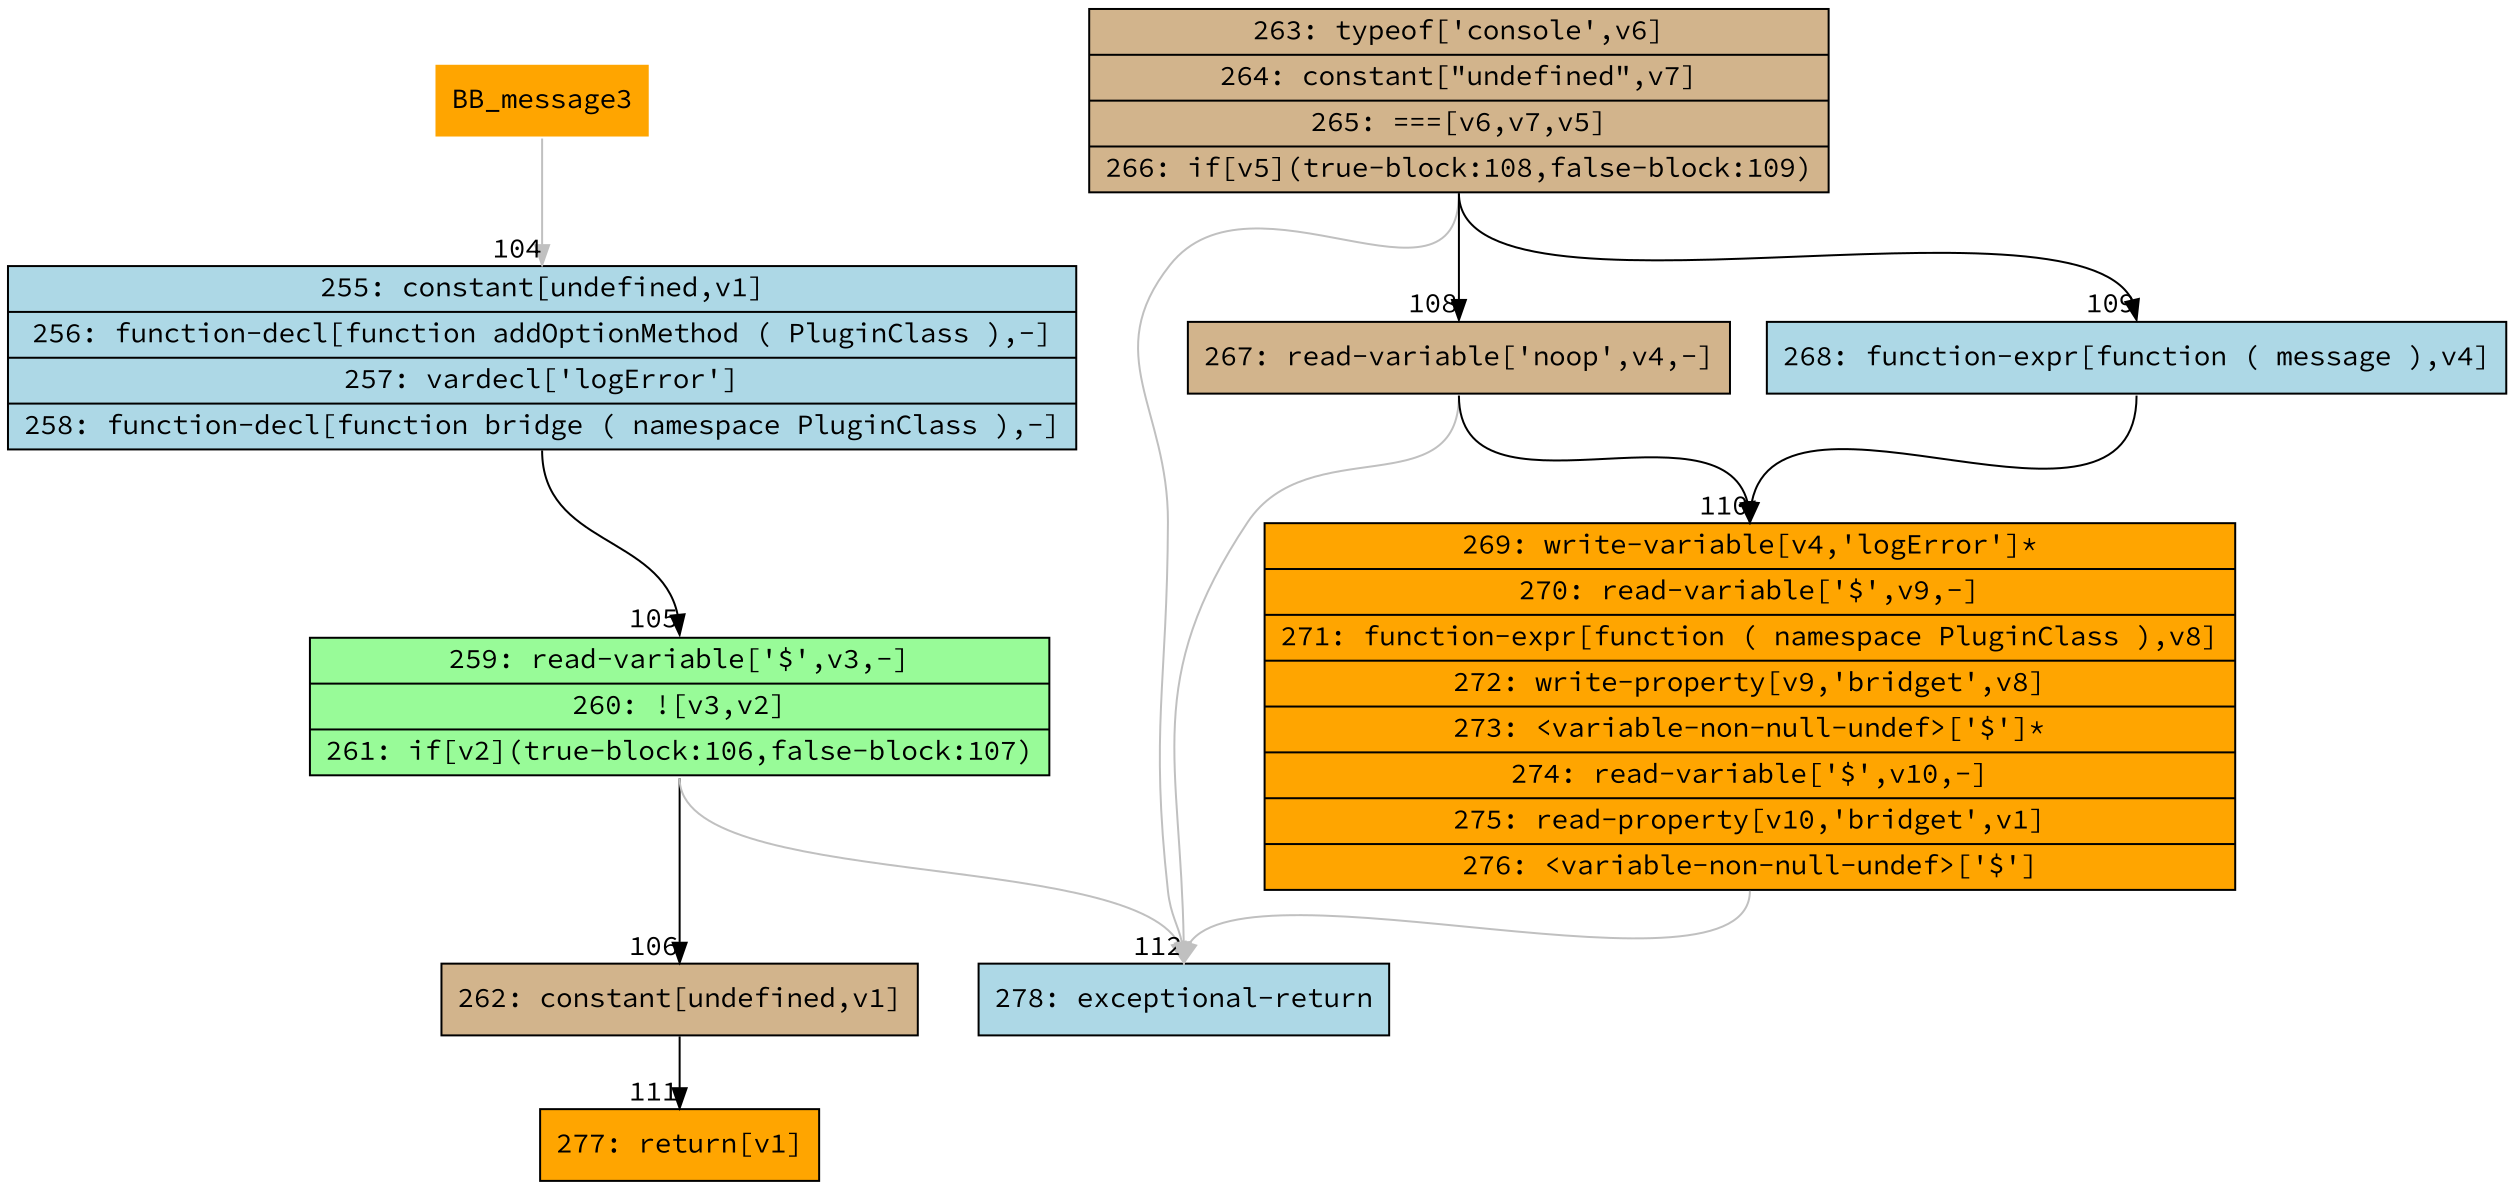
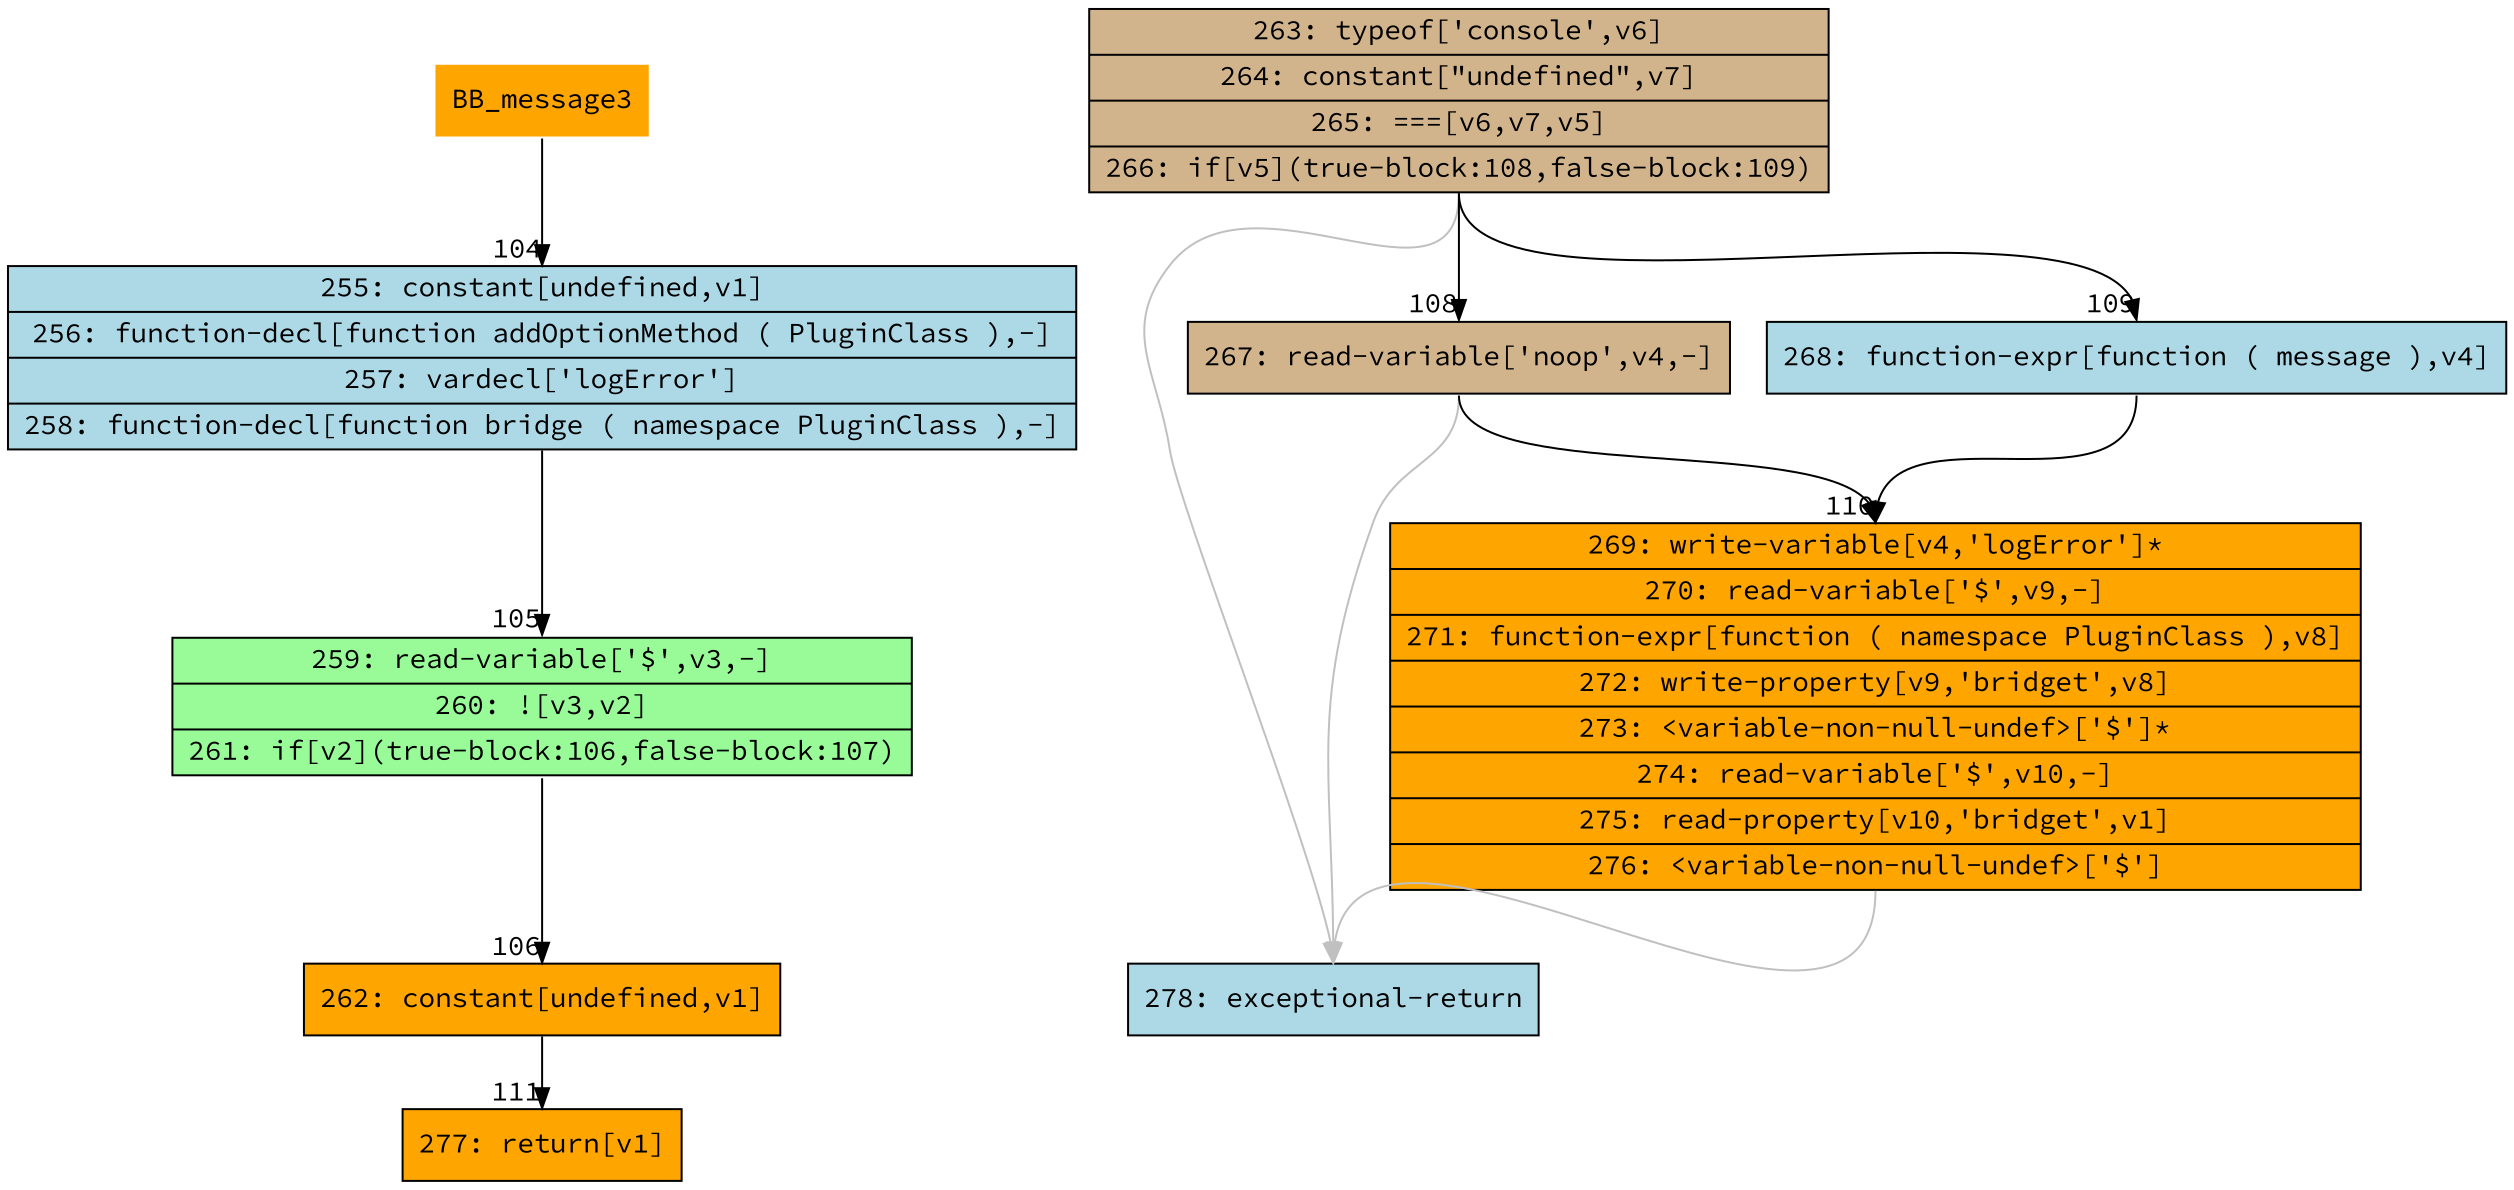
edge "BB_message3" -> "255: constant[undefined,v1]": color gray -> black
edge "259: read-variable['$',v3,-]" -> "278: exceptional-return": removed
node "262: constant[undefined,v1]": fillcolor tan -> orange
